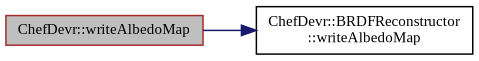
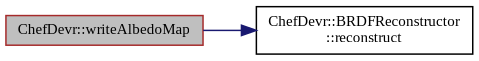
node "ChefDevr::BRDFReconstructor ::writeAlbedoMap": label "ChefDevr::BRDFReconstructor ::writeAlbedoMap" -> "ChefDevr::BRDFReconstructor ::reconstruct"
